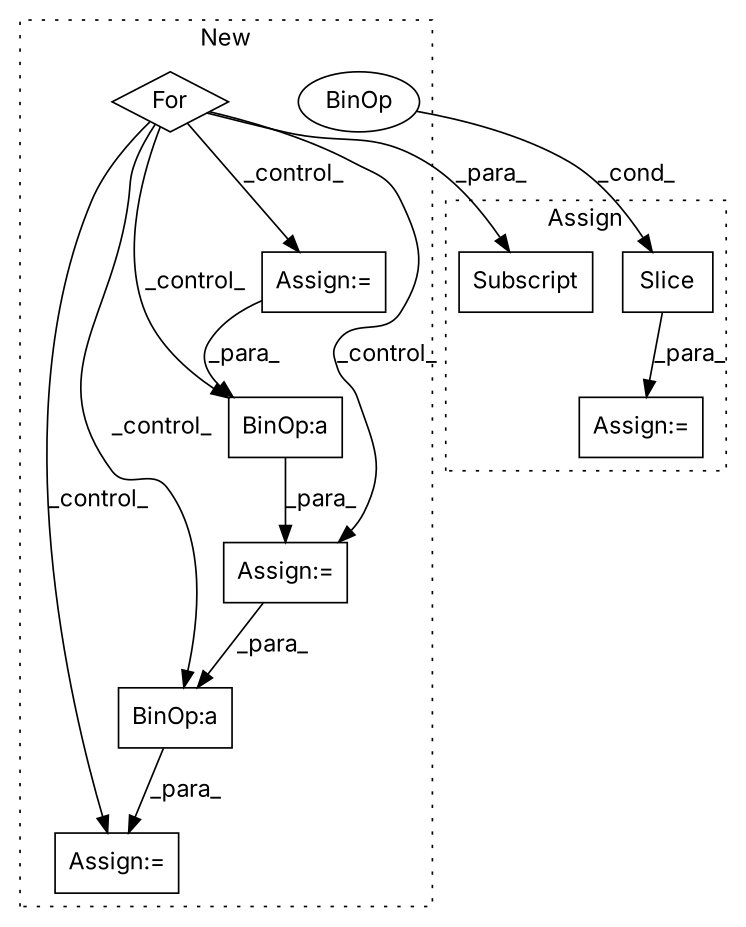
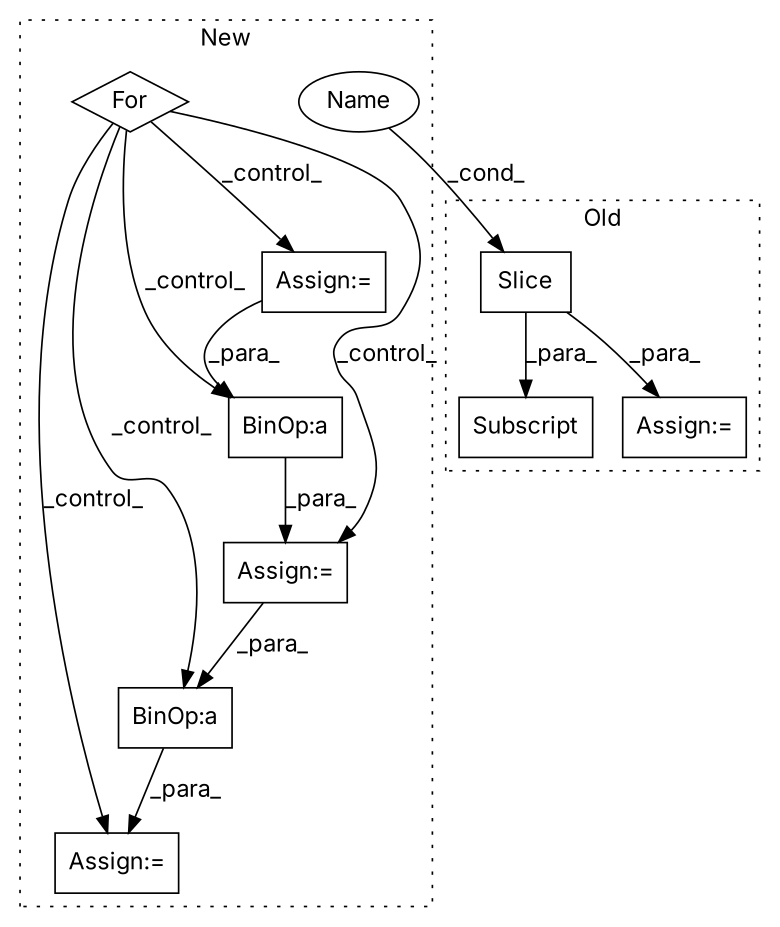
node "BinOp": label "BinOp" -> "Name"
edge "For" -> "Subscript": now "Slice" -> "Subscript"
cluster "Assign": label "Assign" -> "Old"
